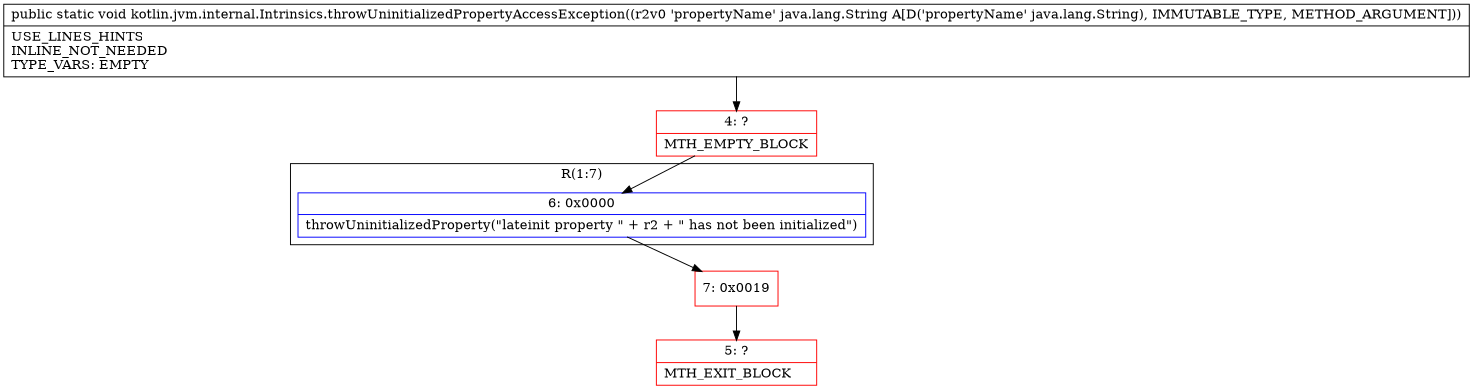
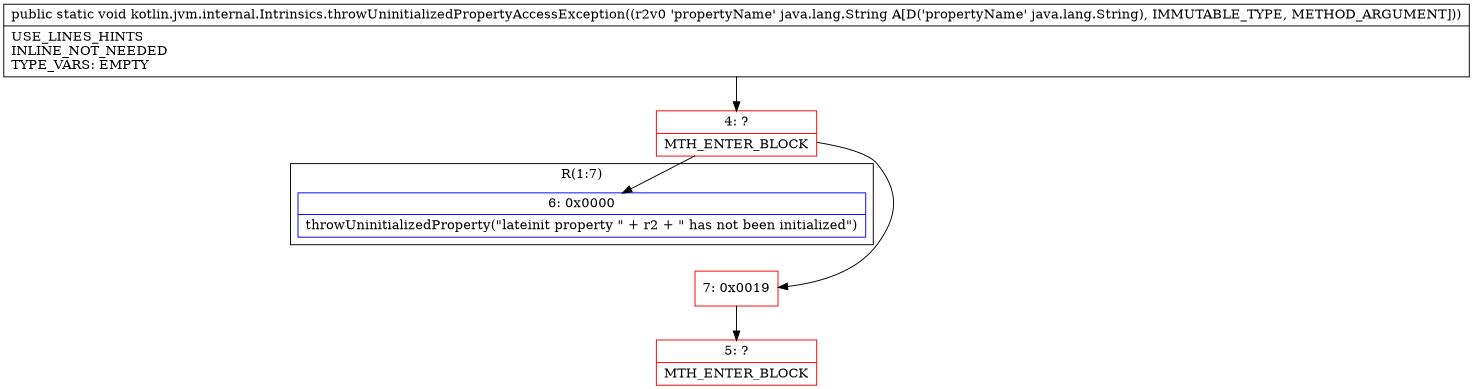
node "4: ?": text "MTH_EMPTY_BLOCK" -> "MTH_ENTER_BLOCK"
edge "6: 0x0000" -> "7: 0x0019": now "4: ?" -> "7: 0x0019"
node "5: ?": text "MTH_EXIT_BLOCK" -> "MTH_ENTER_BLOCK"
